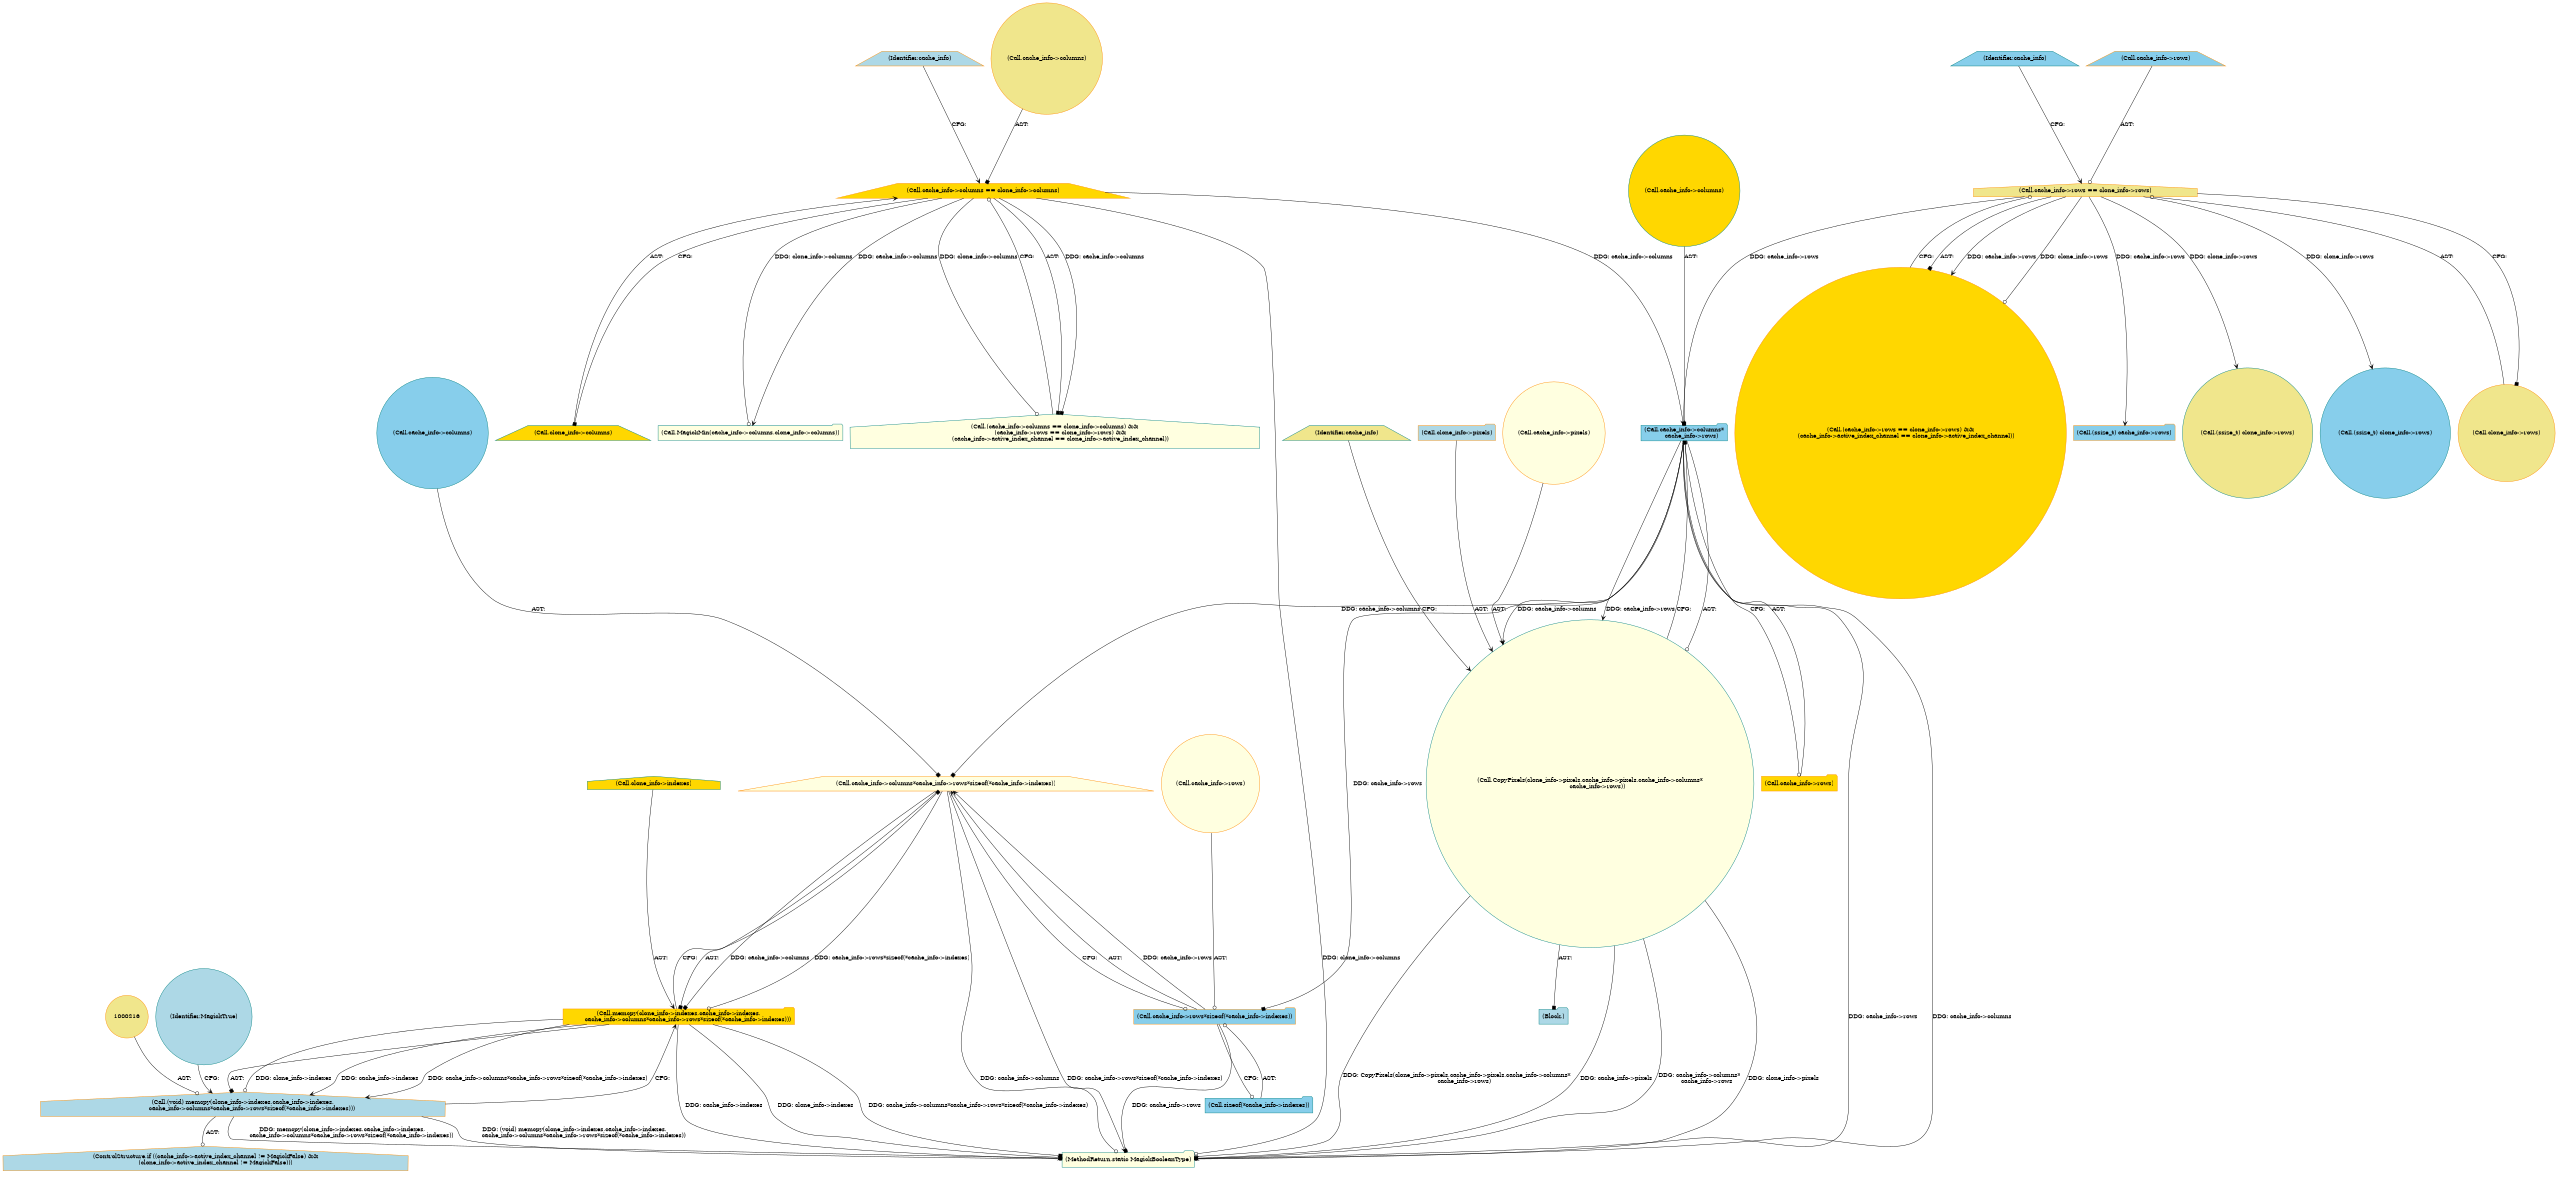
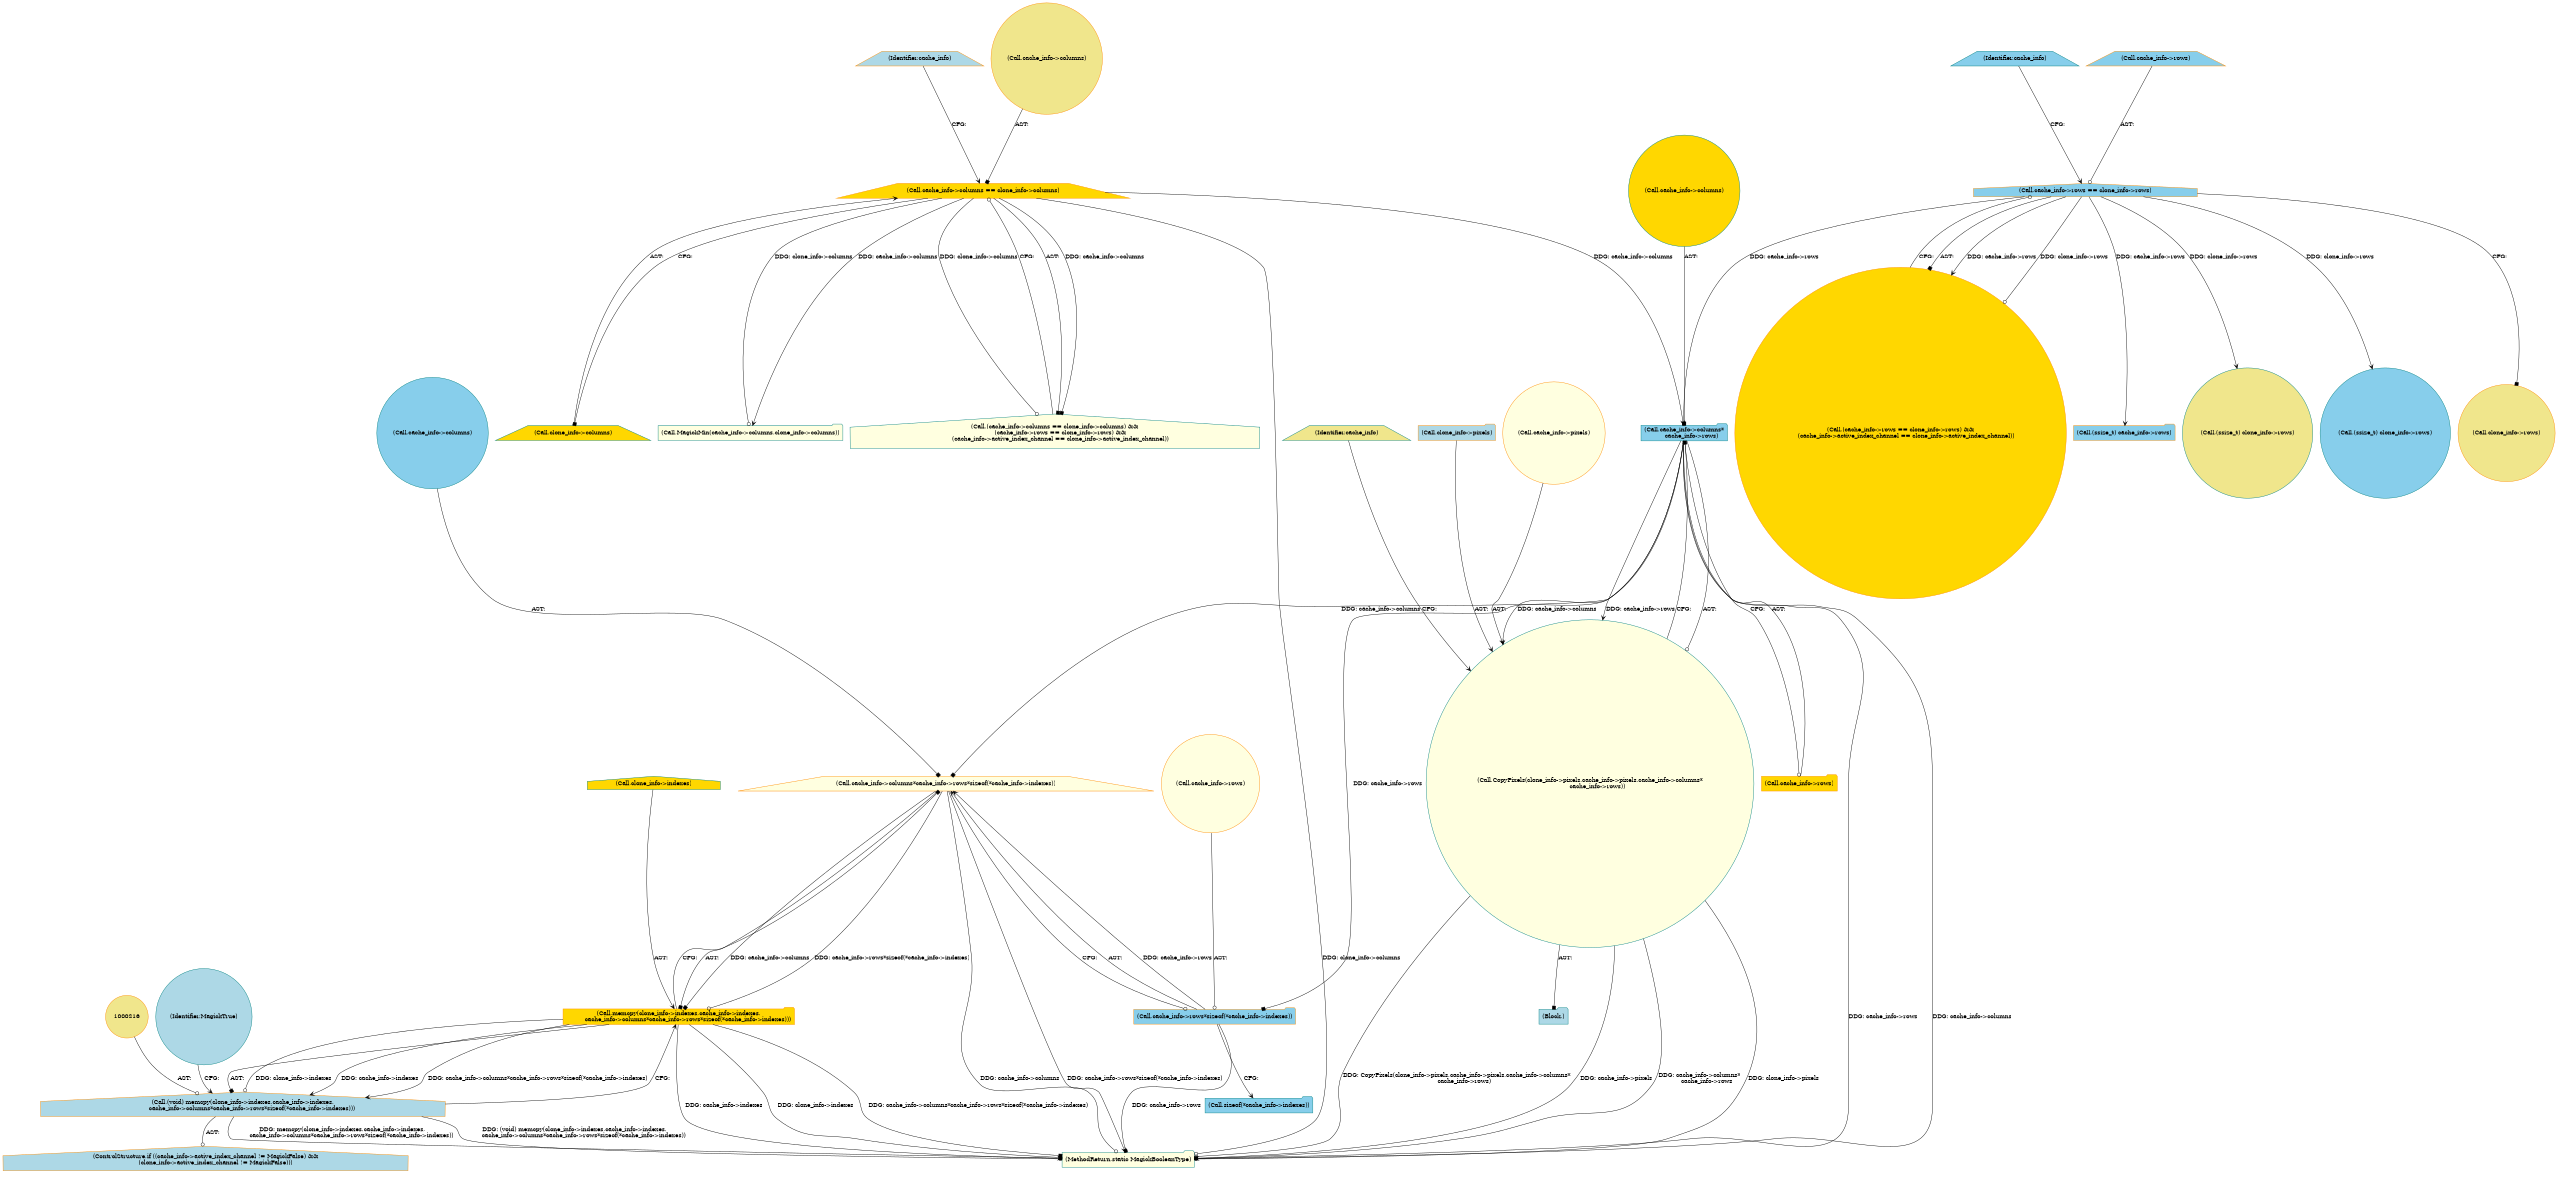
node "(Call,cache_info->rows == clone_info->rows)": fillcolor khaki -> skyblue
edge "(Call,clone_info->rows)" -> "(Call,cache_info->rows == clone_info->rows)": removed, label "AST:"
edge "(Call,sizeof(*cache_info->indexes))" -> "(Call,cache_info->rows*sizeof(*cache_info->indexes))": removed, label "AST:"
edge "(Call,cache_info->rows*sizeof(*cache_info->indexes))" -> "(Call,sizeof(*cache_info->indexes))": arrowhead odot -> vee
